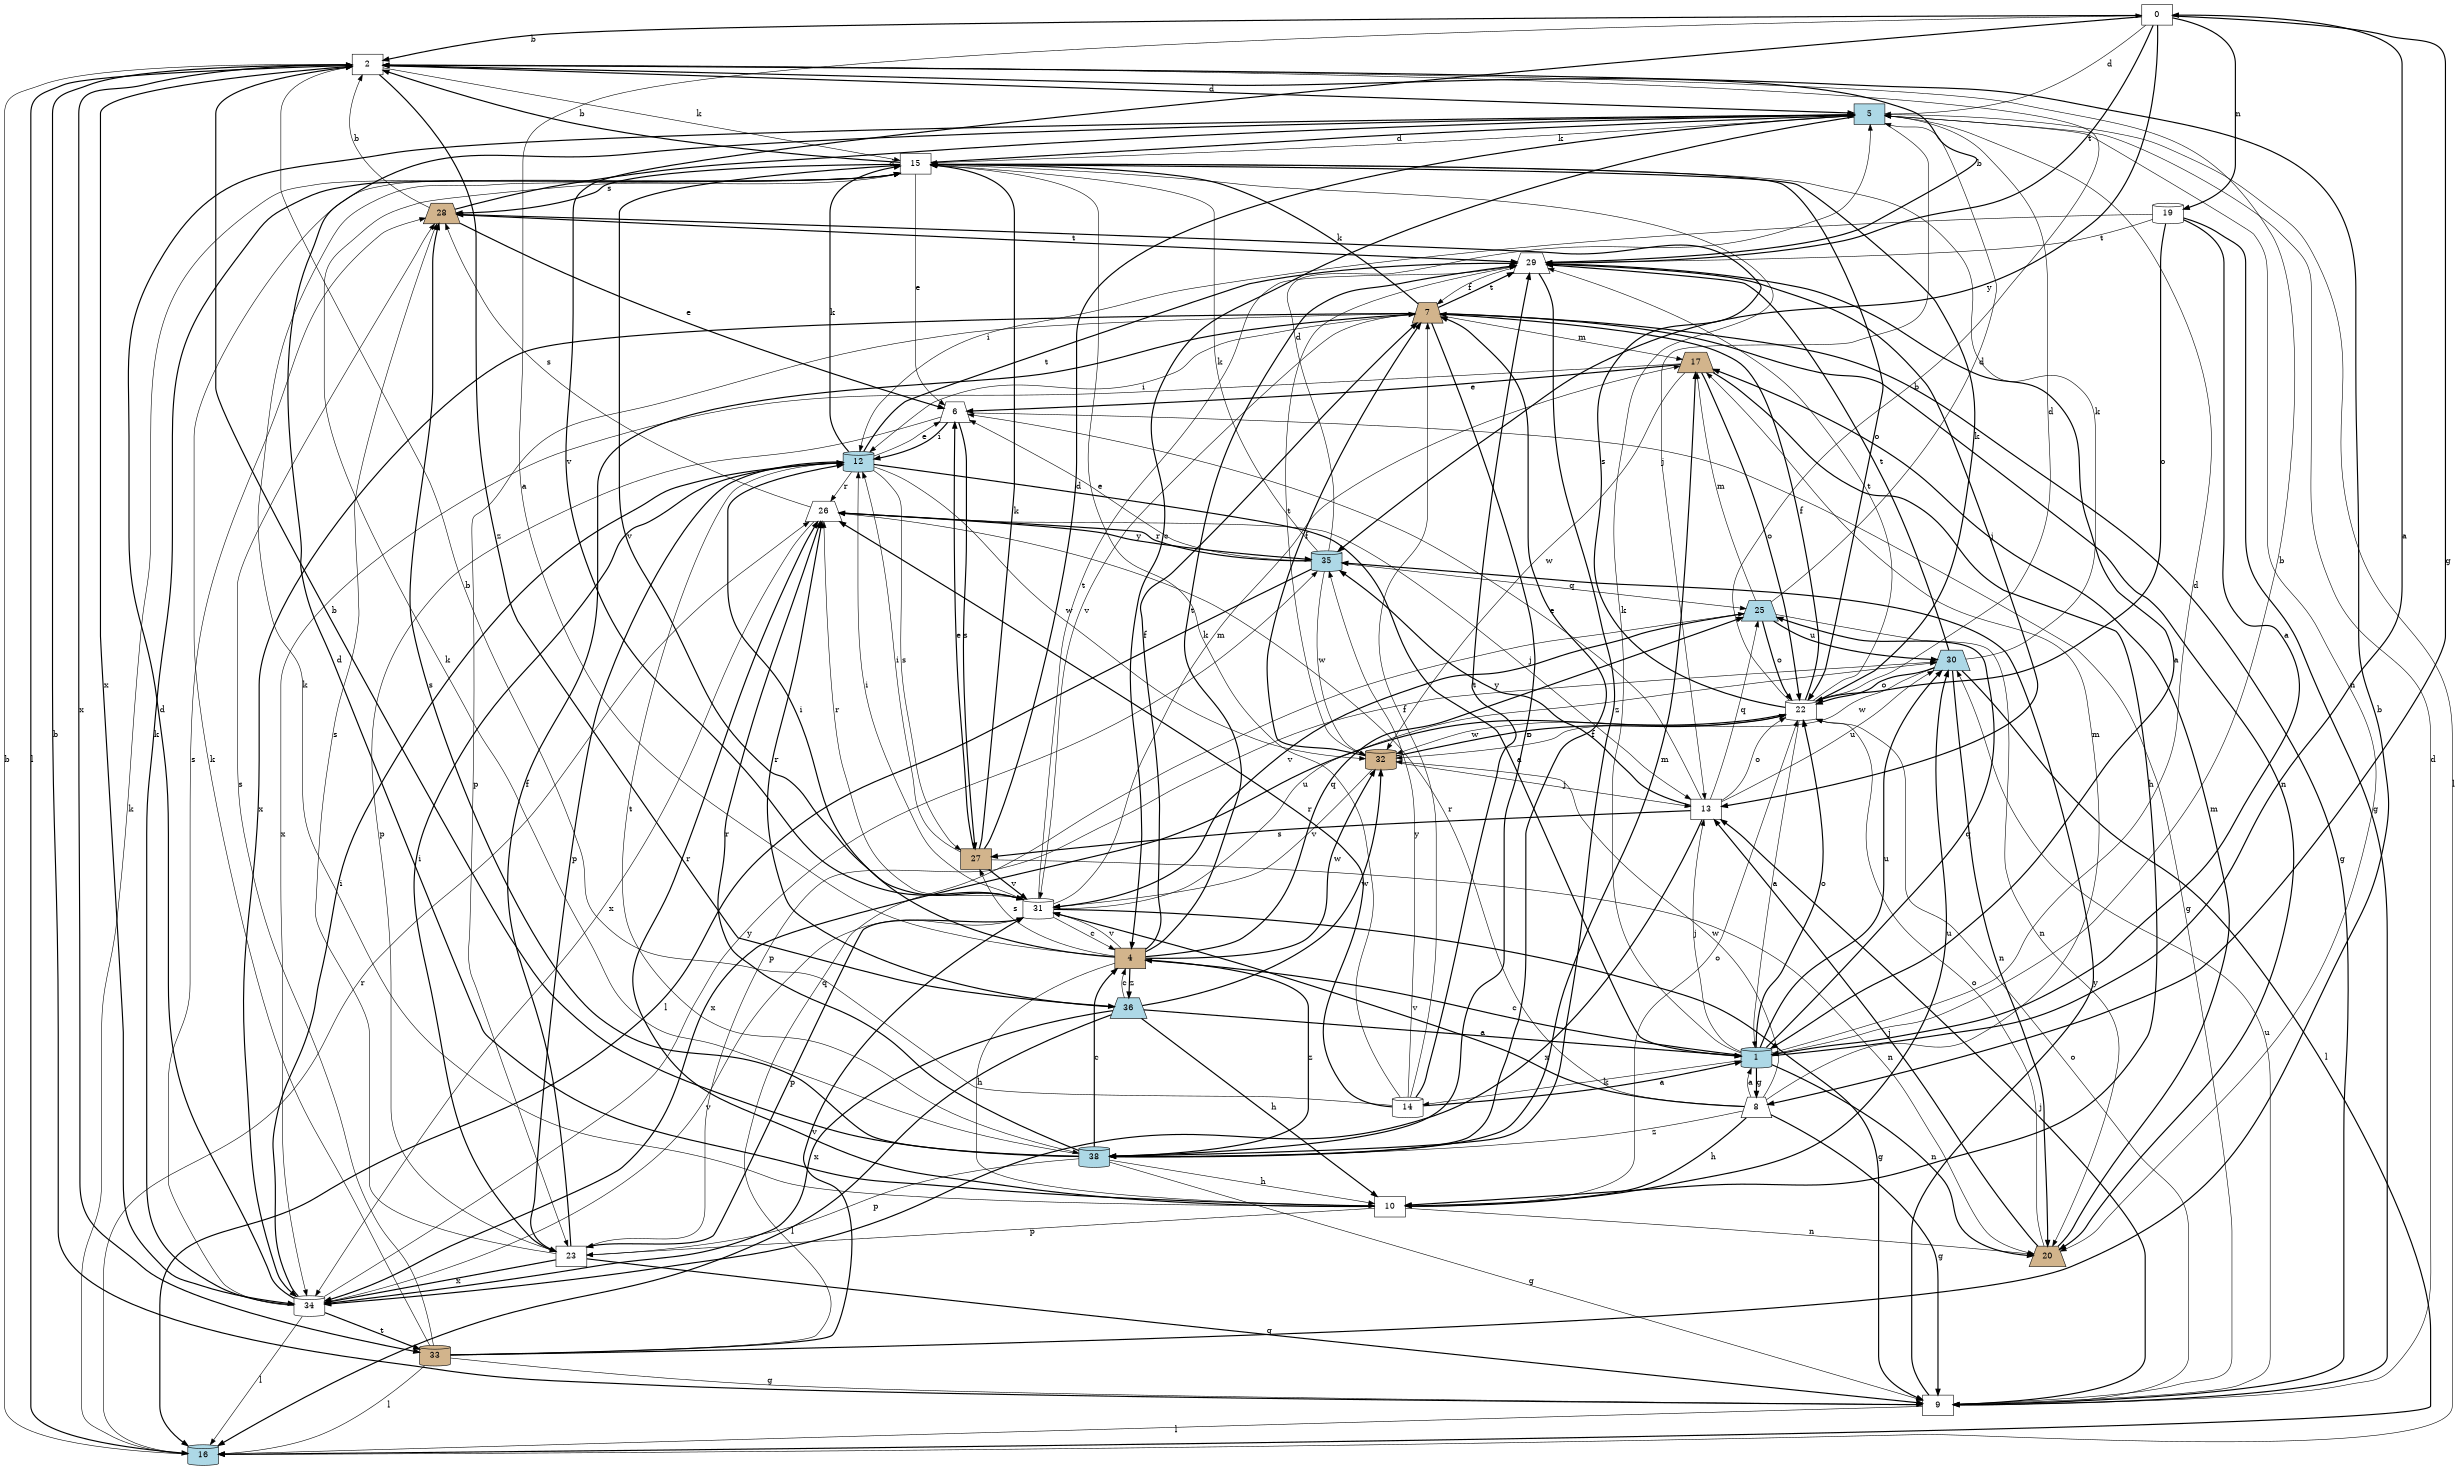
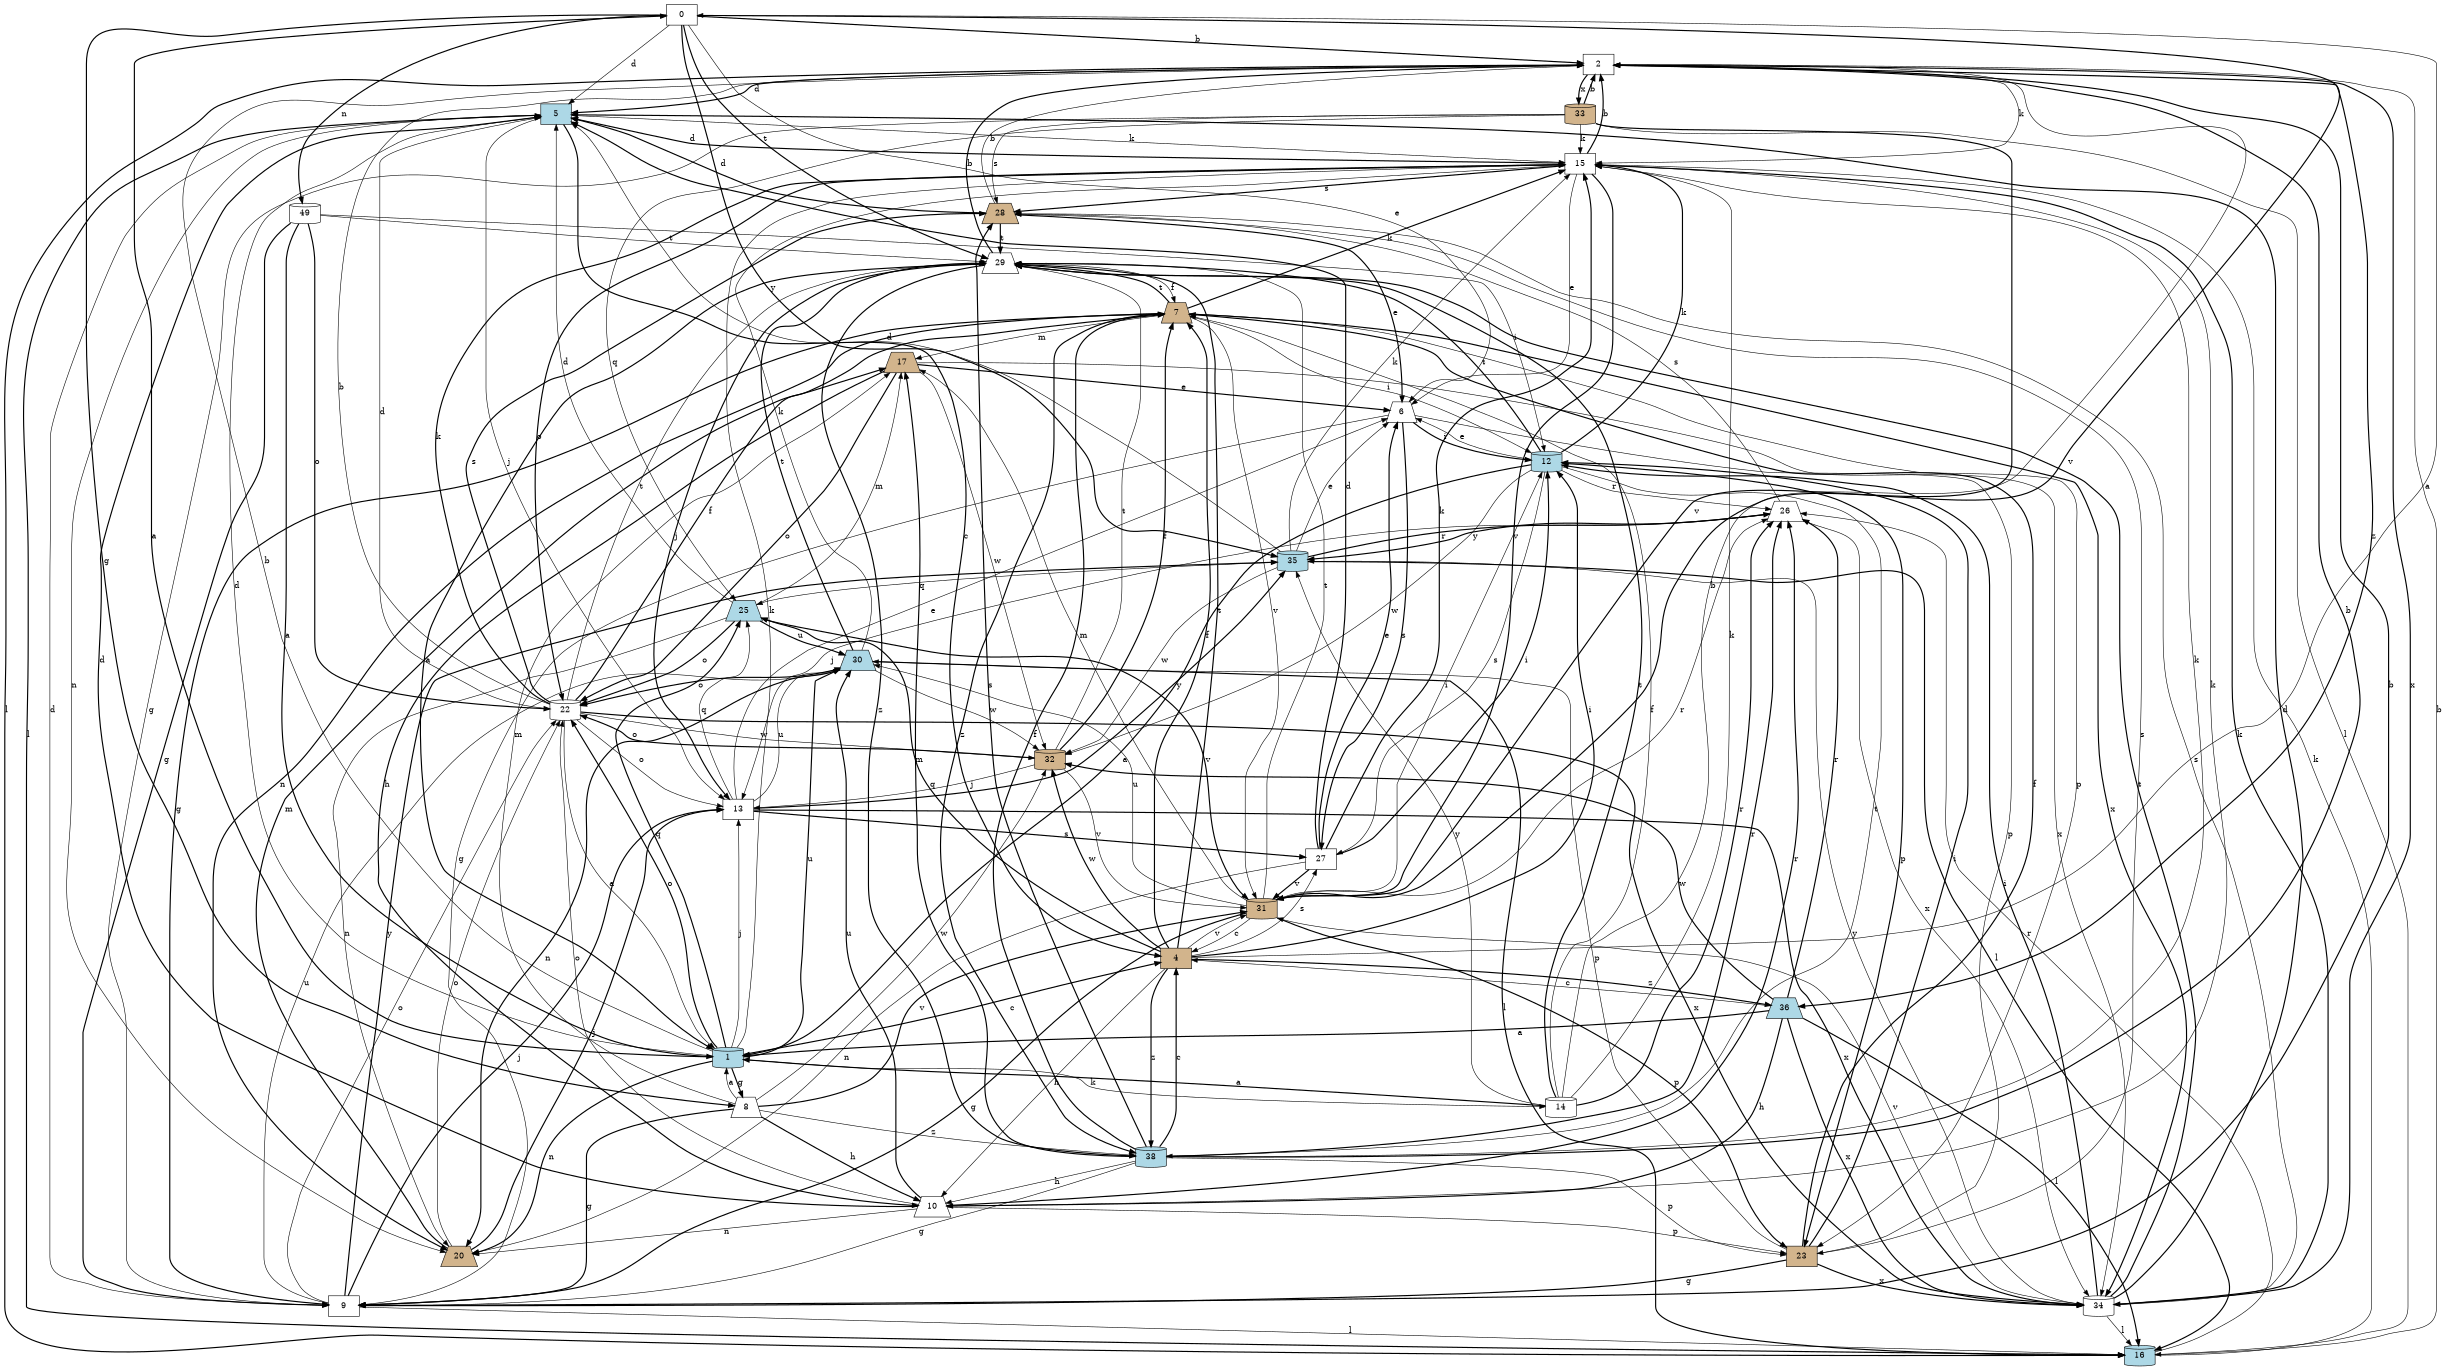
edge "0" -> "6": added, label "e"
node "19": label "19" -> "49"
edge "27" -> "12": style solid -> bold
edge "8" -> "26": removed, label "r"
edge "13" -> "22": reversed
node "27": fillcolor tan -> white
node "31": fillcolor white -> tan
node "10": shape box -> trapezium
node "23": fillcolor white -> tan
edge "34" -> "33": now "34" -> "29"
edge "5" -> "16": style solid -> bold
